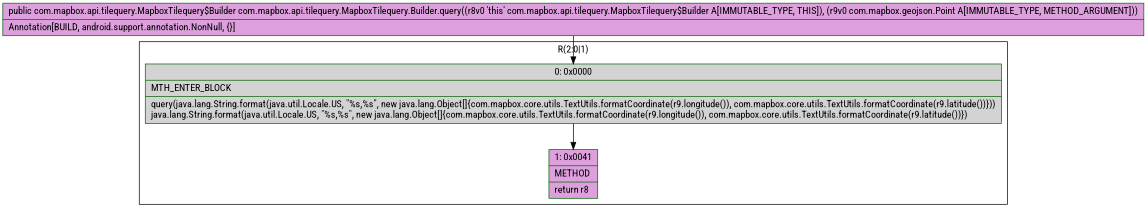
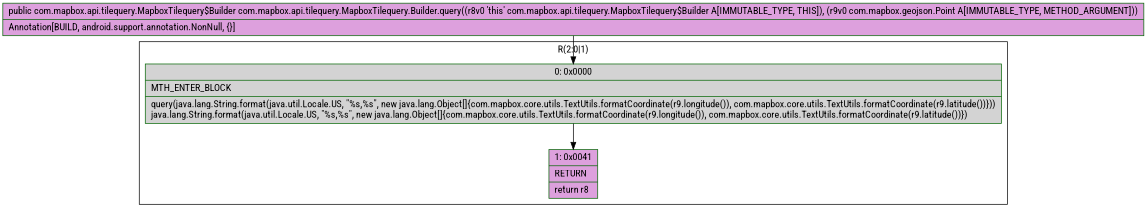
node "1: 0x0041": text "METHOD" -> "RETURN"
